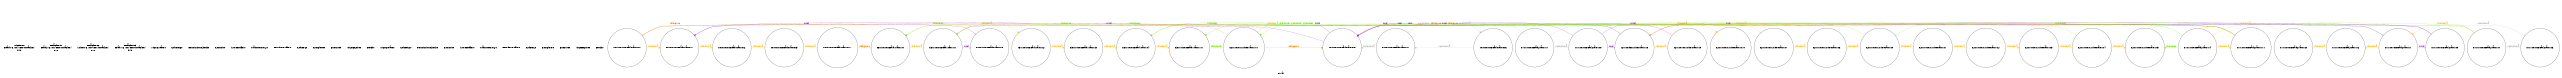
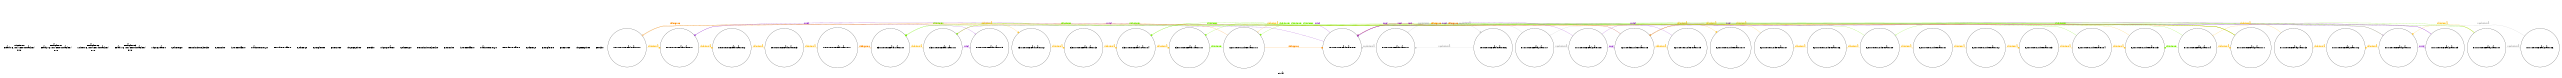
edge "n1_1_0_0_Read2_at_1_1" -> "n3_1_0_0_Read1_at_1_1": label "uhb_proc" -> "uhb_inter"
edge "n2_1_0_0_Write0_at_1_5" -> "n2_1_0_5_Write0_at_1_8": added, label "uhb_intra"
